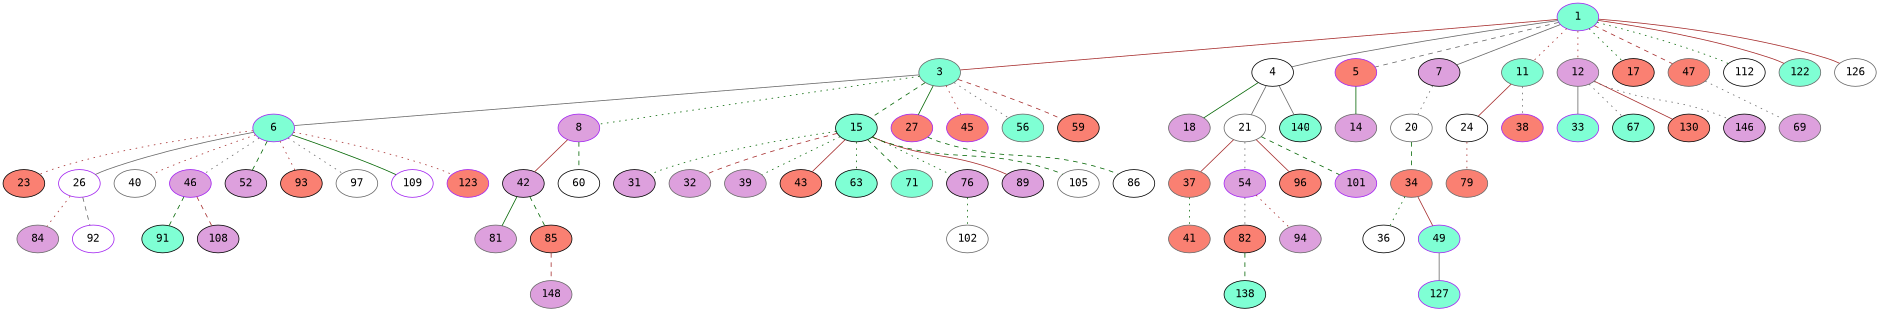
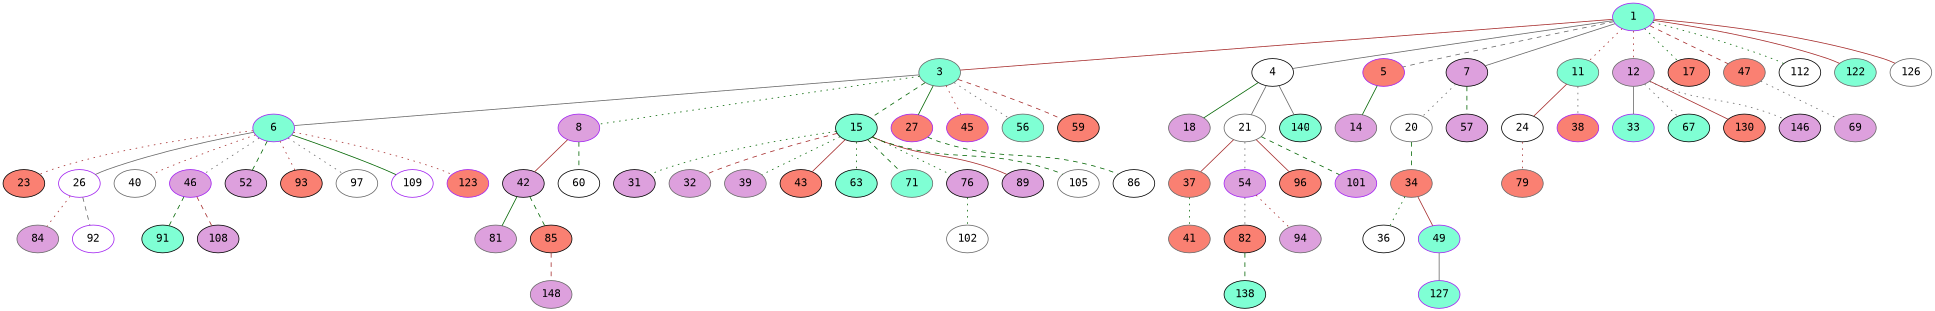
node "57": added
